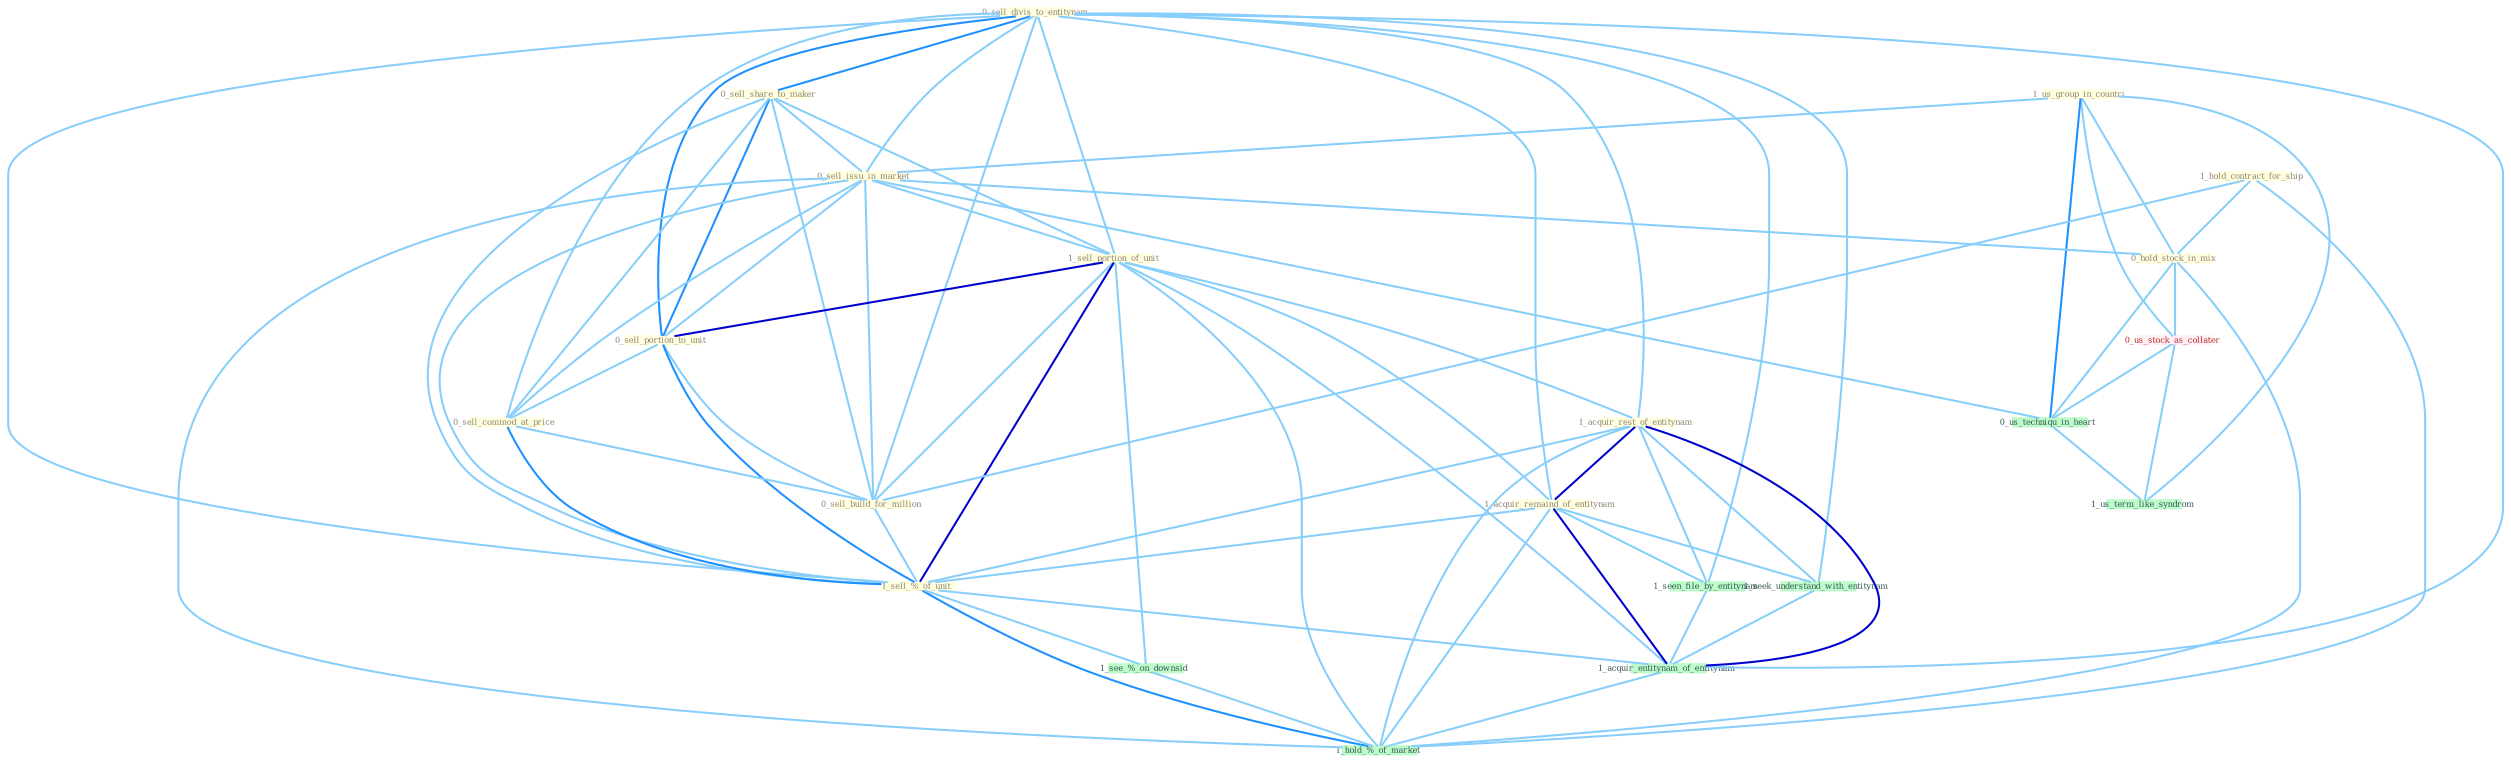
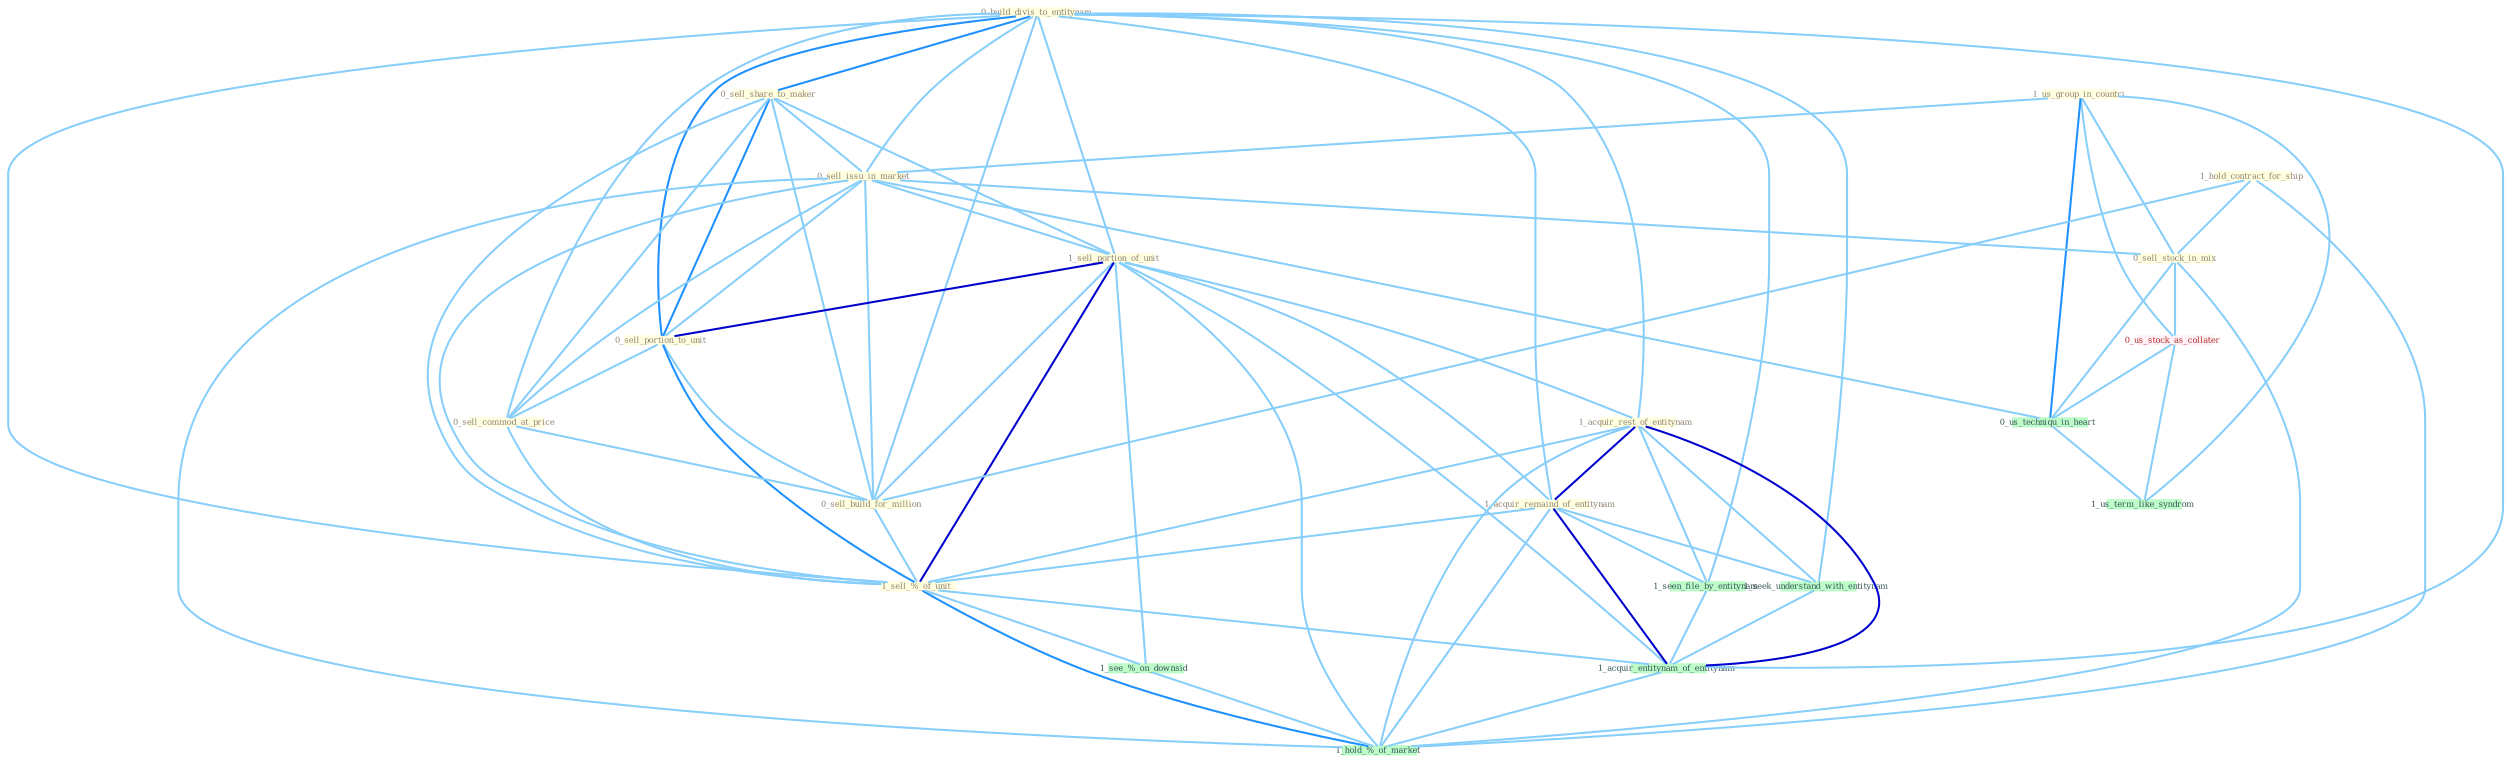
node "0_sell_divis_to_entitynam": label "0_sell_divis_to_entitynam" -> "0_build_divis_to_entitynam"
node "0_hold_stock_in_mix": label "0_hold_stock_in_mix" -> "0_sell_stock_in_mix"
edge "0_sell_commod_at_price" -- "1_sell_%_of_unit": color #1e90ff -> #87cefa
